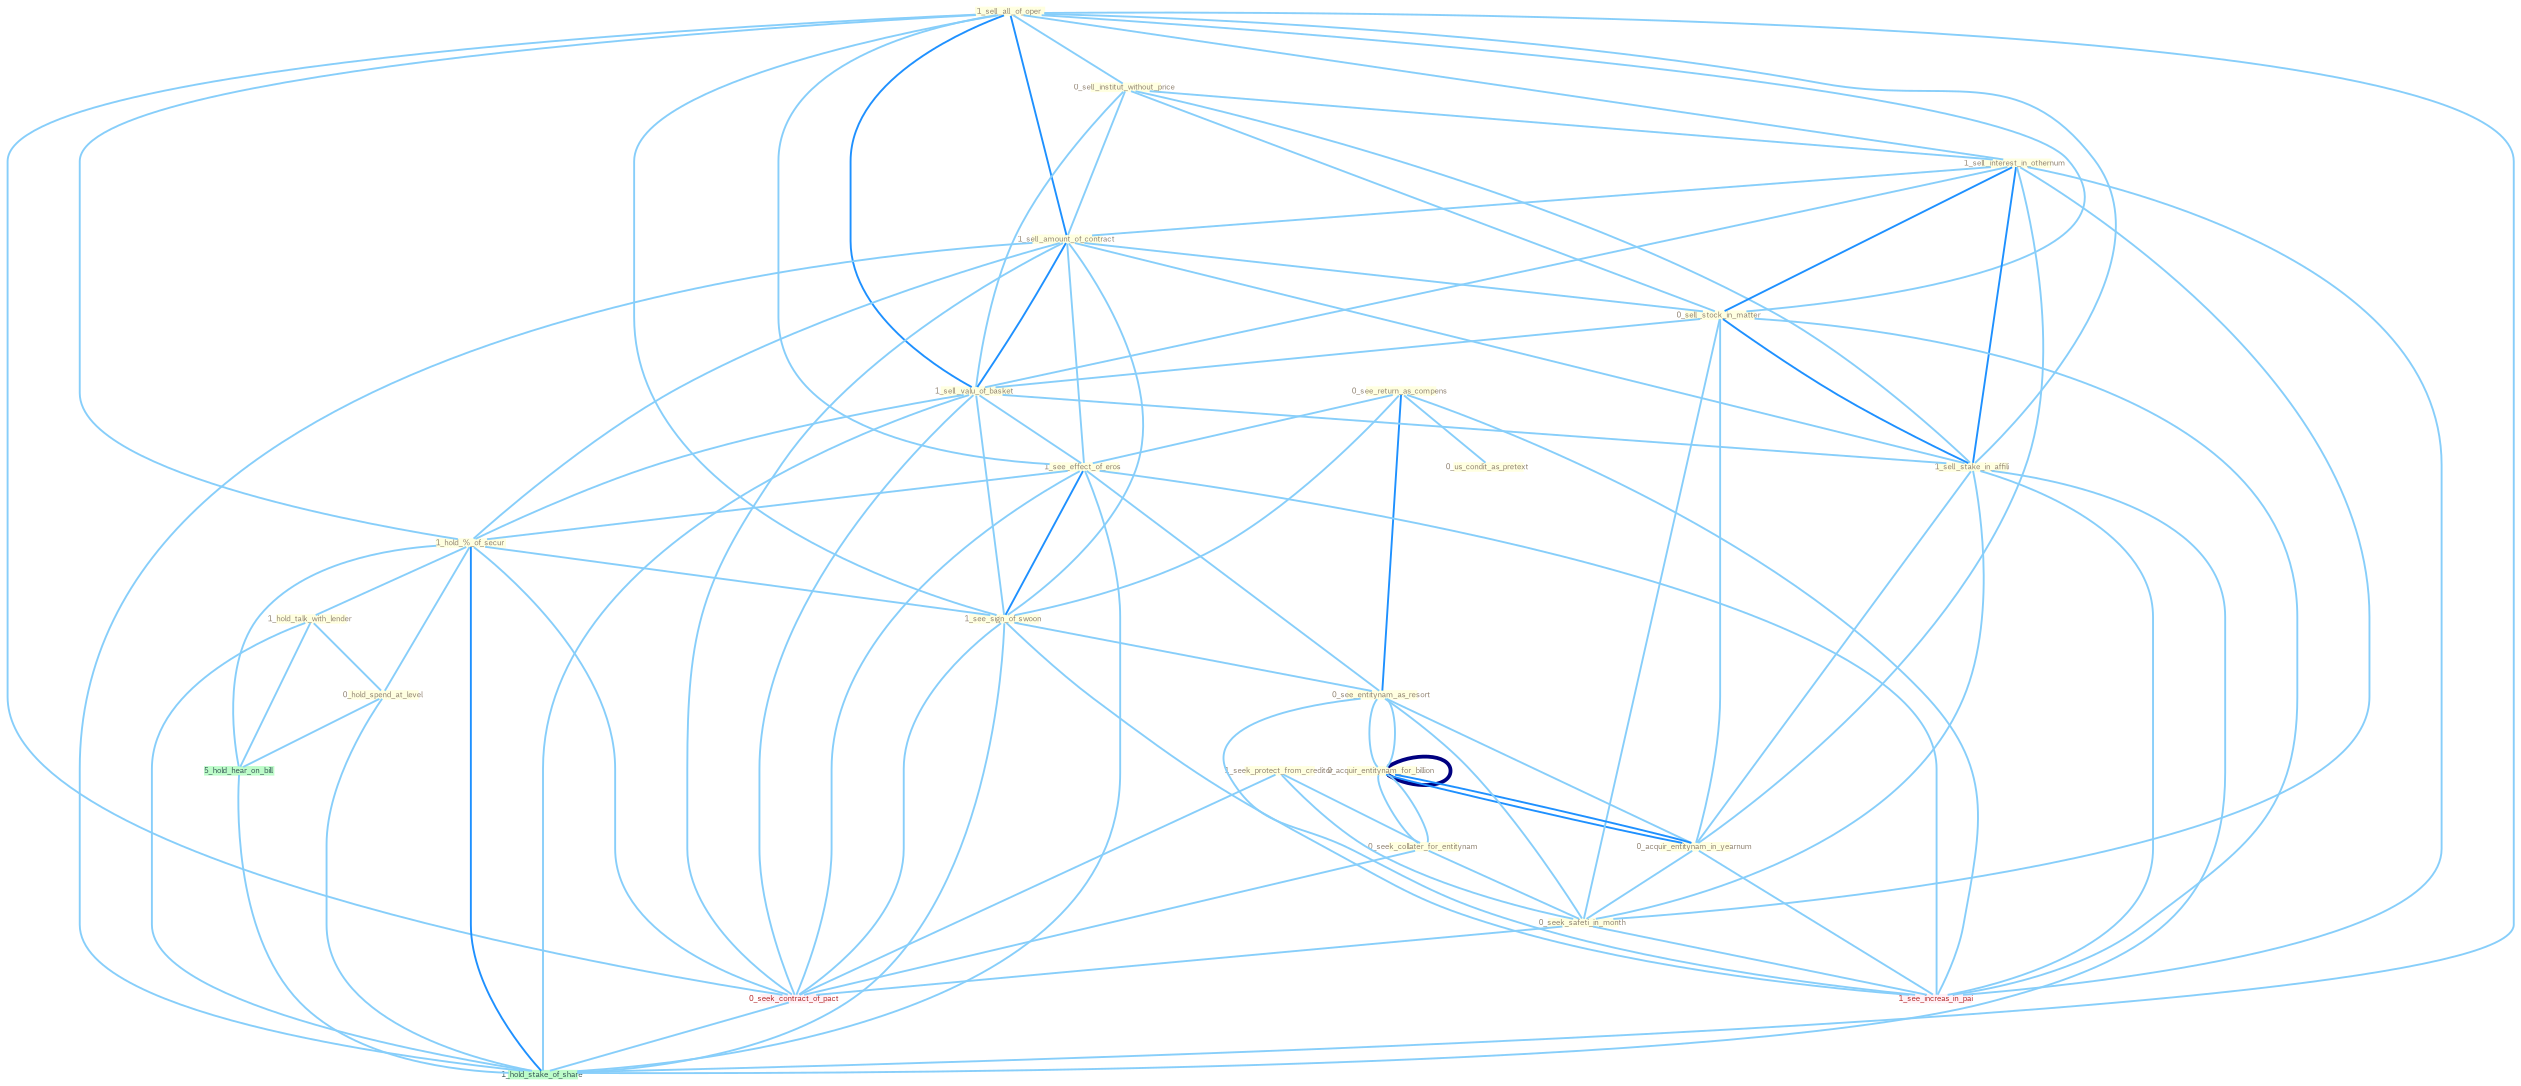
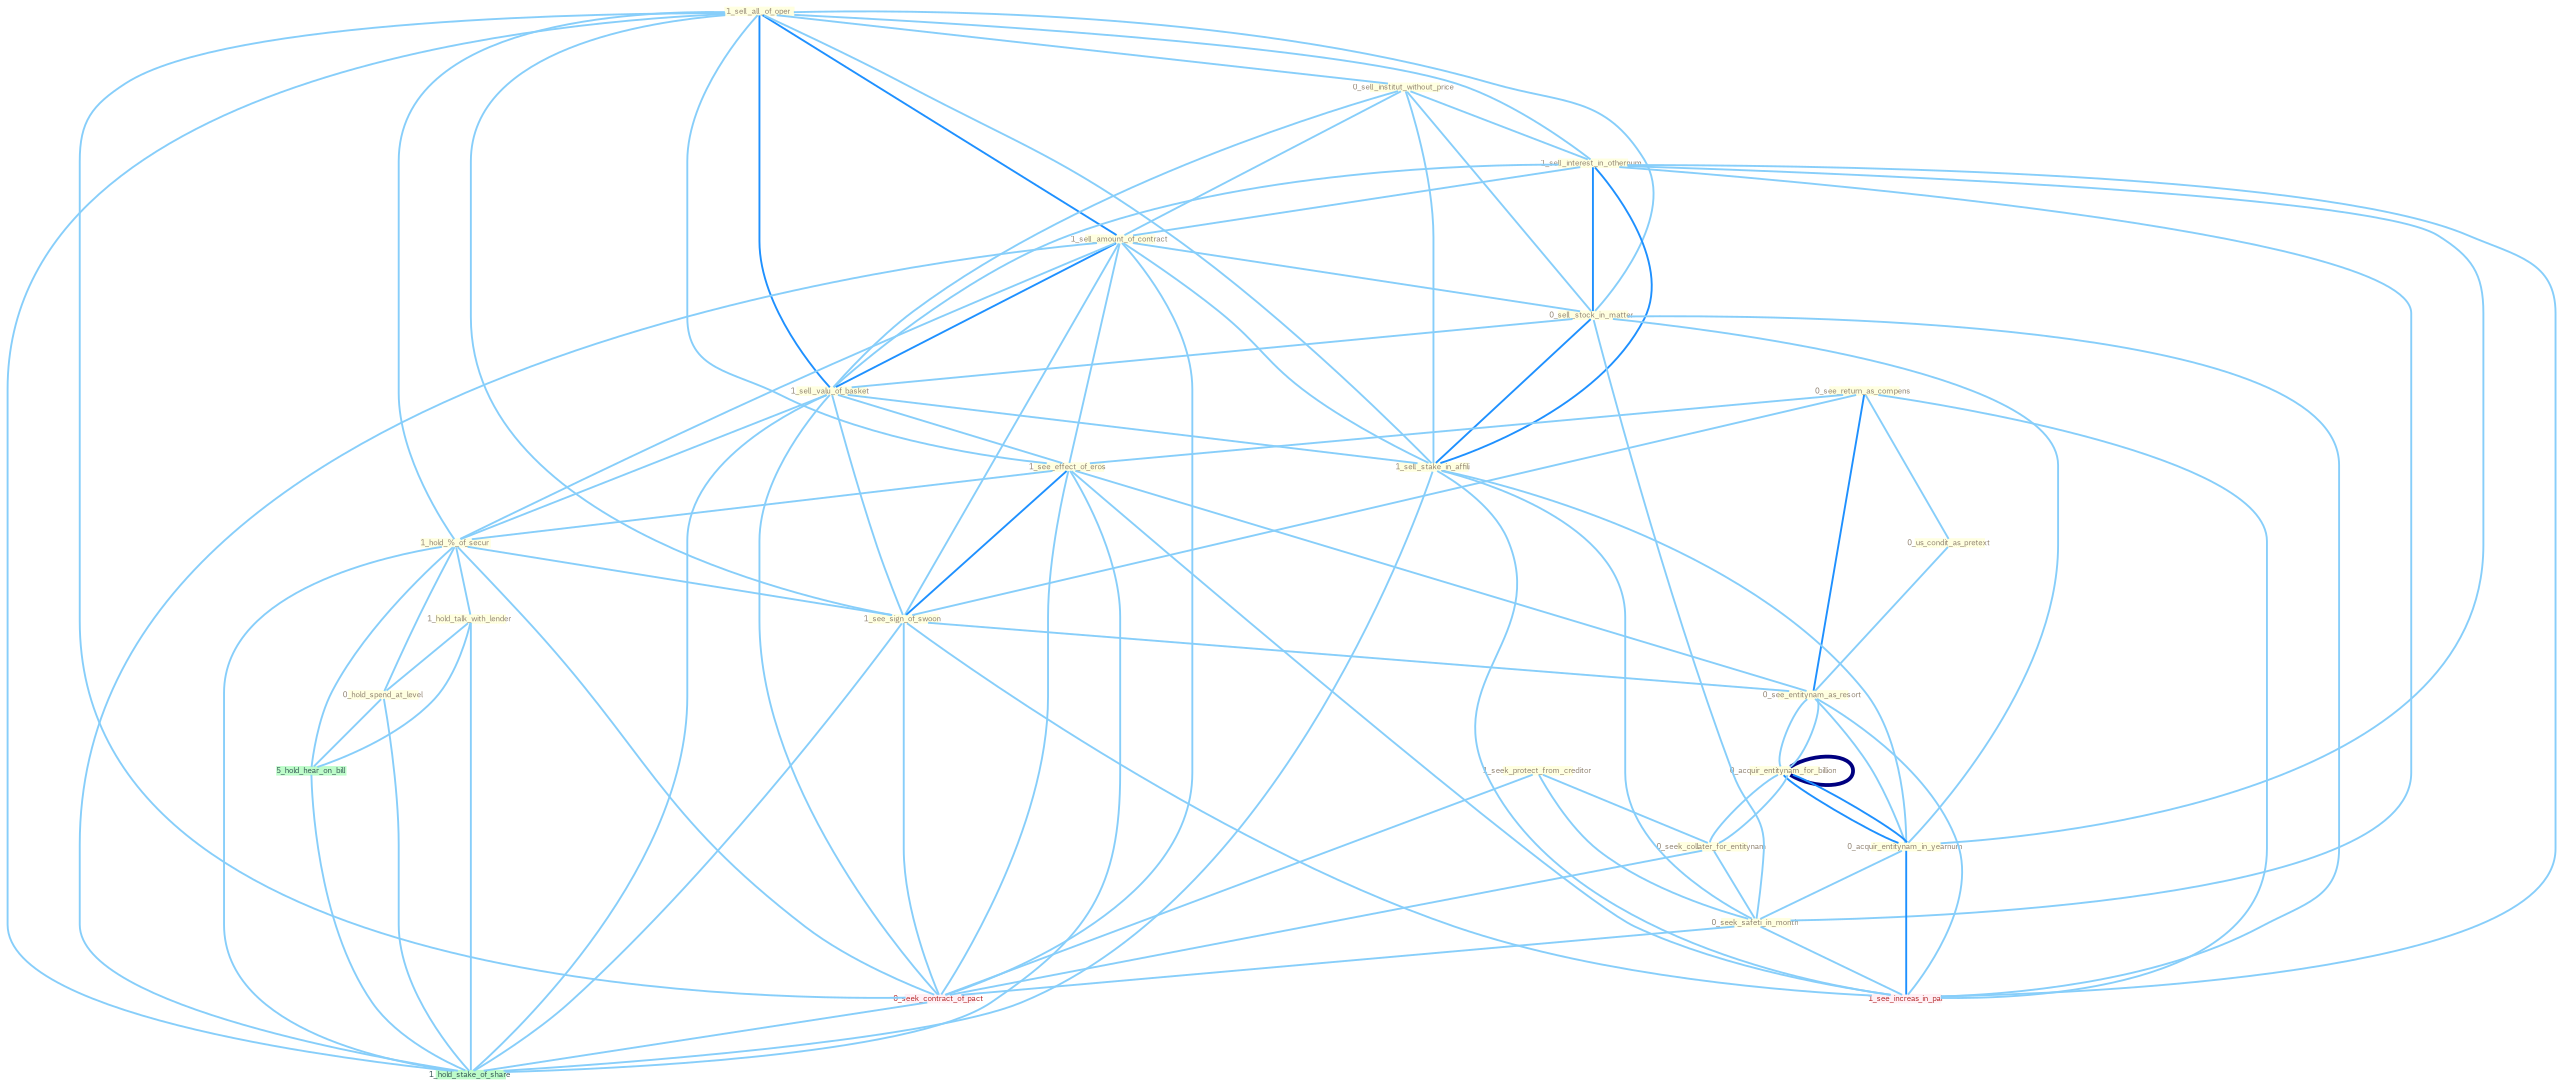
edge "1_hold_%_of_secur" -- "1_hold_stake_of_share": color #1e90ff -> #87cefa
edge "0_see_entitynam_as_resort" -- "0_seek_safeti_in_month": now "0_see_entitynam_as_resort" -- "0_us_condit_as_pretext"
edge "0_acquir_entitynam_in_yearnum" -- "1_see_increas_in_pai": color #87cefa -> #1e90ff
